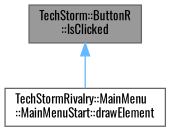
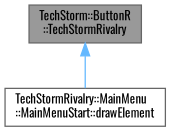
node "TechStorm::ButtonR ::IsClicked": label "TechStorm::ButtonR ::IsClicked" -> "TechStorm::ButtonR ::TechStormRivalry"
